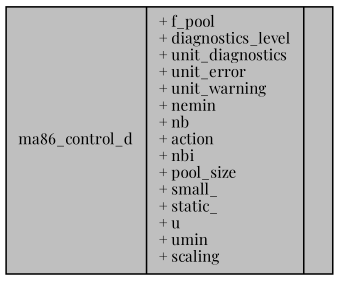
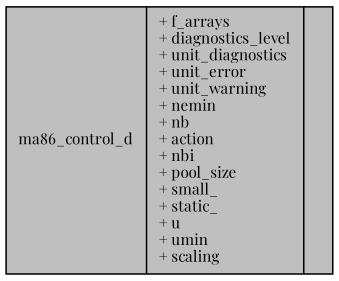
node "ma86_control_d": text "+ f_pool" -> "+ f_arrays"
